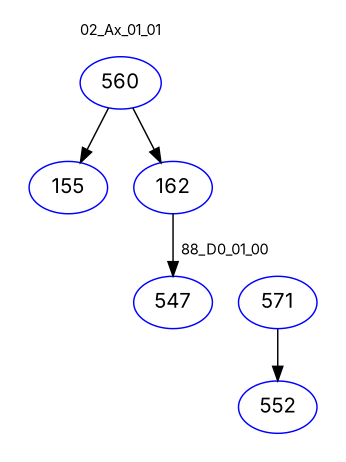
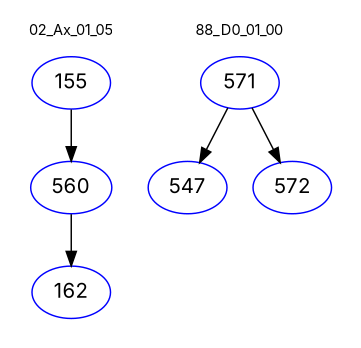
cluster "02_Ax_01_01": label "02_Ax_01_01" -> "02_Ax_01_05"
edge "560" -> "155": reversed
edge "162" -> "547": now "571" -> "547"
node "552": label "552" -> "572"
